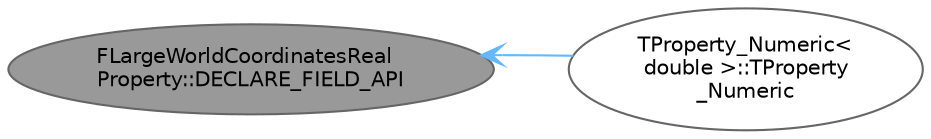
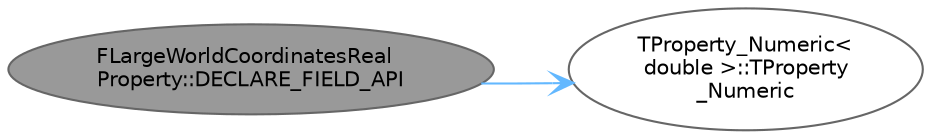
edge "TProperty_Numeric< double >::TProperty _Numeric" -> "FLargeWorldCoordinatesReal Property::DECLARE_FIELD_API": reversed
